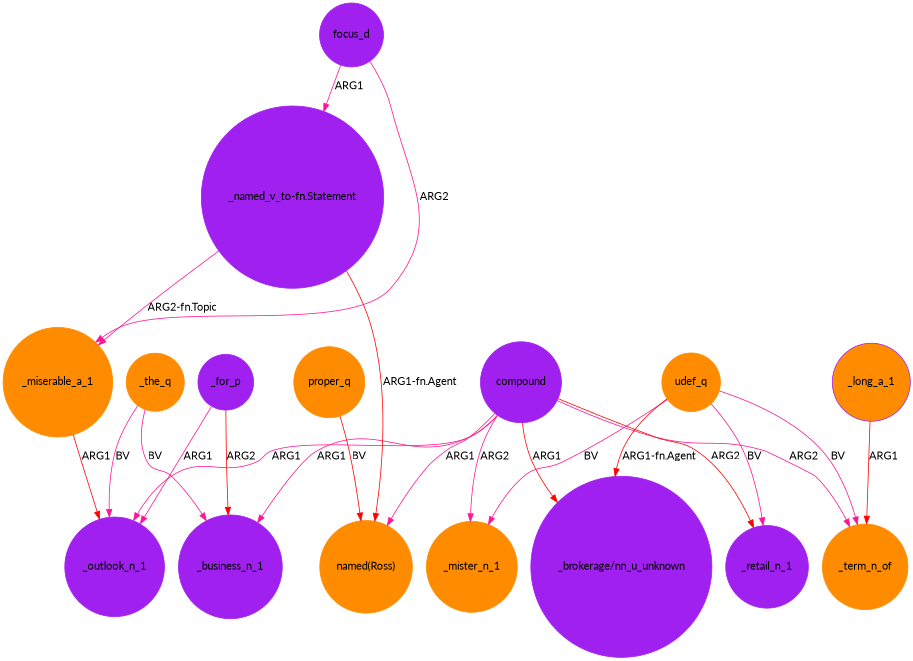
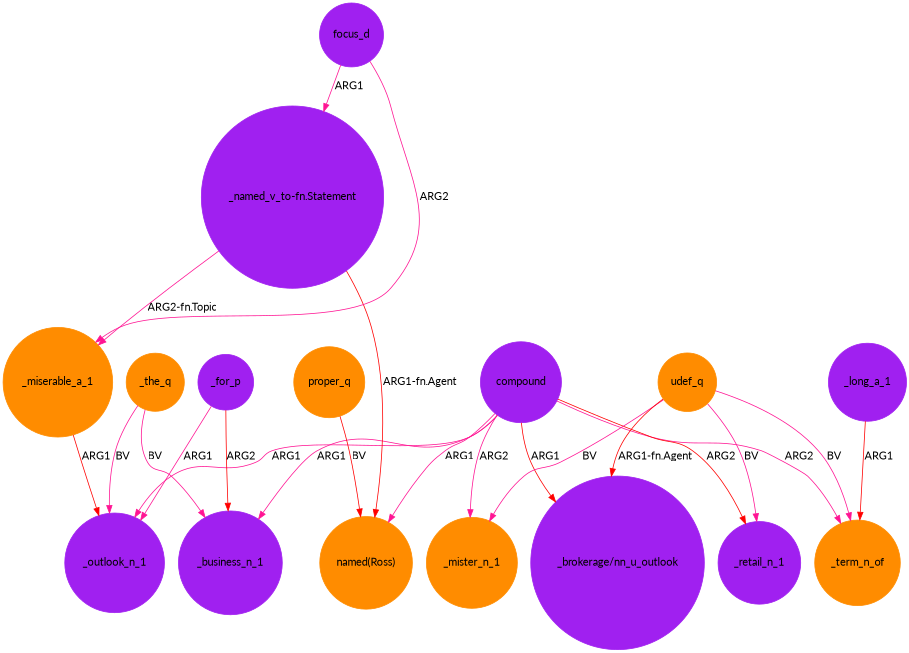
node "_long_a_1": fillcolor darkorange -> purple
node "_brokerage/nn_u_unknown": label "_brokerage/nn_u_unknown" -> "_brokerage/nn_u_outlook"
